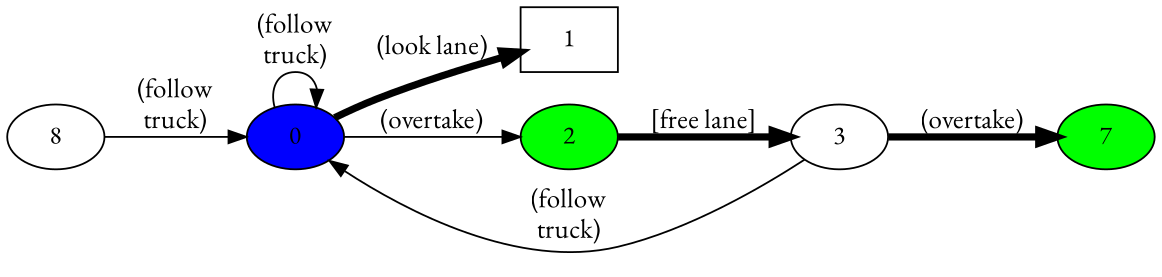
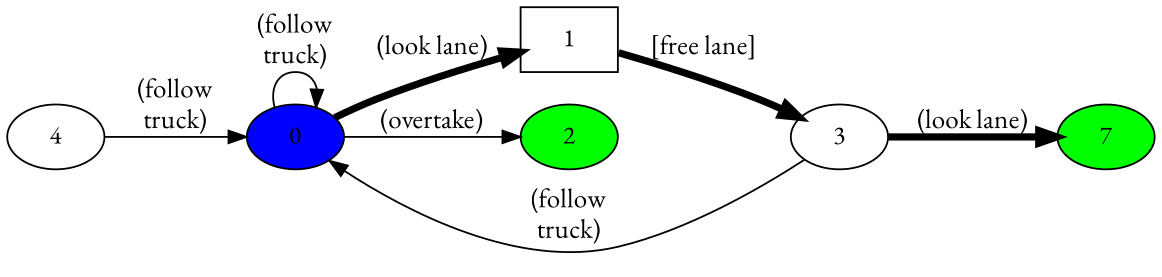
edge "3" -> "7": label "(overtake)" -> "(look lane)"
node "8": label "8" -> "4"
edge "2" -> "3": now "1" -> "3"
